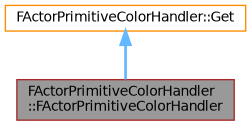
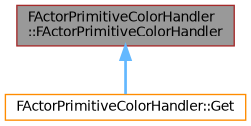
edge "FActorPrimitiveColorHandler ::FActorPrimitiveColorHandler" -> "FActorPrimitiveColorHandler::Get": reversed
